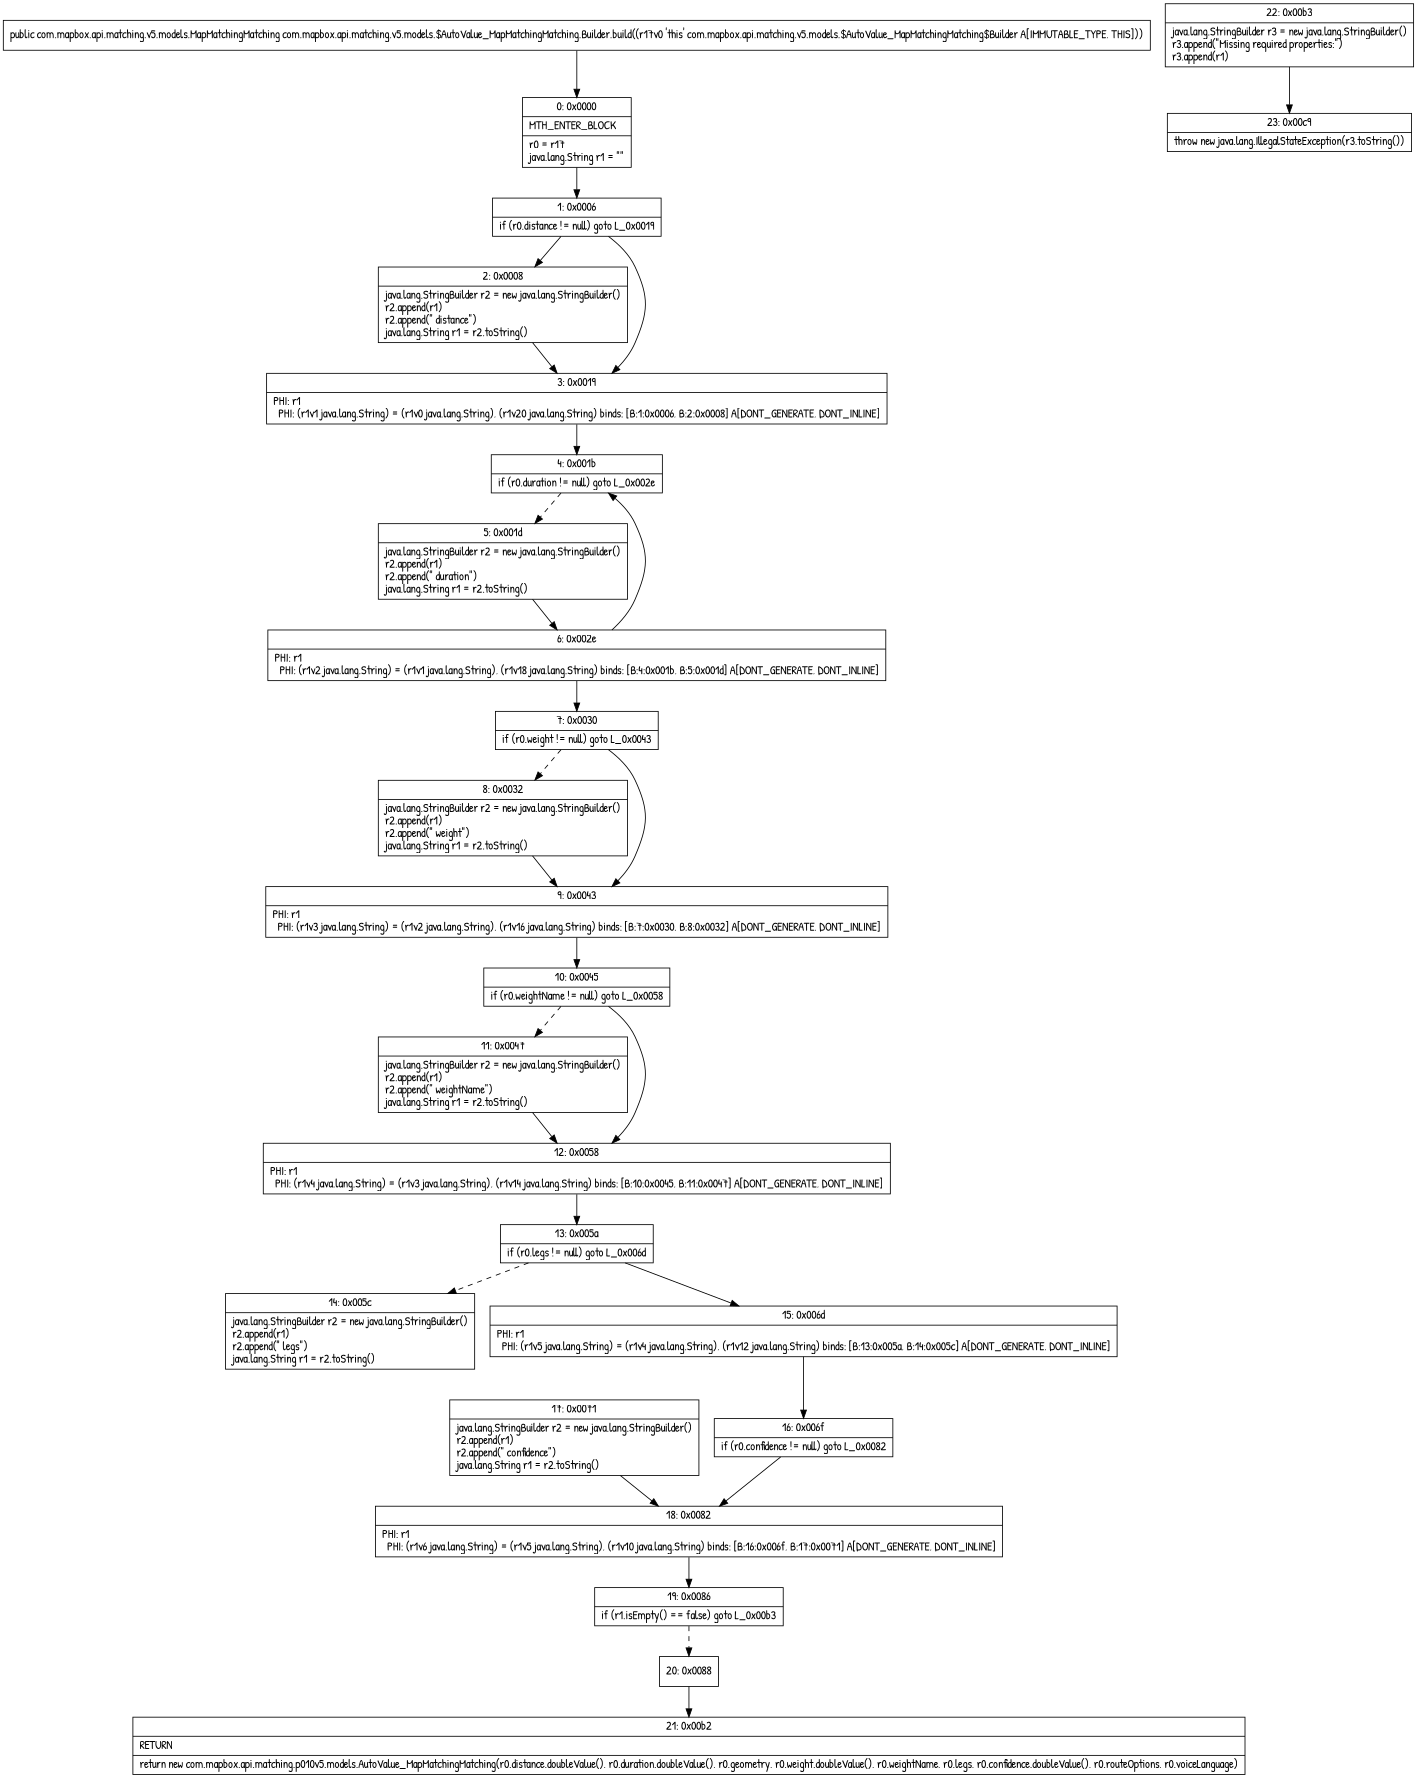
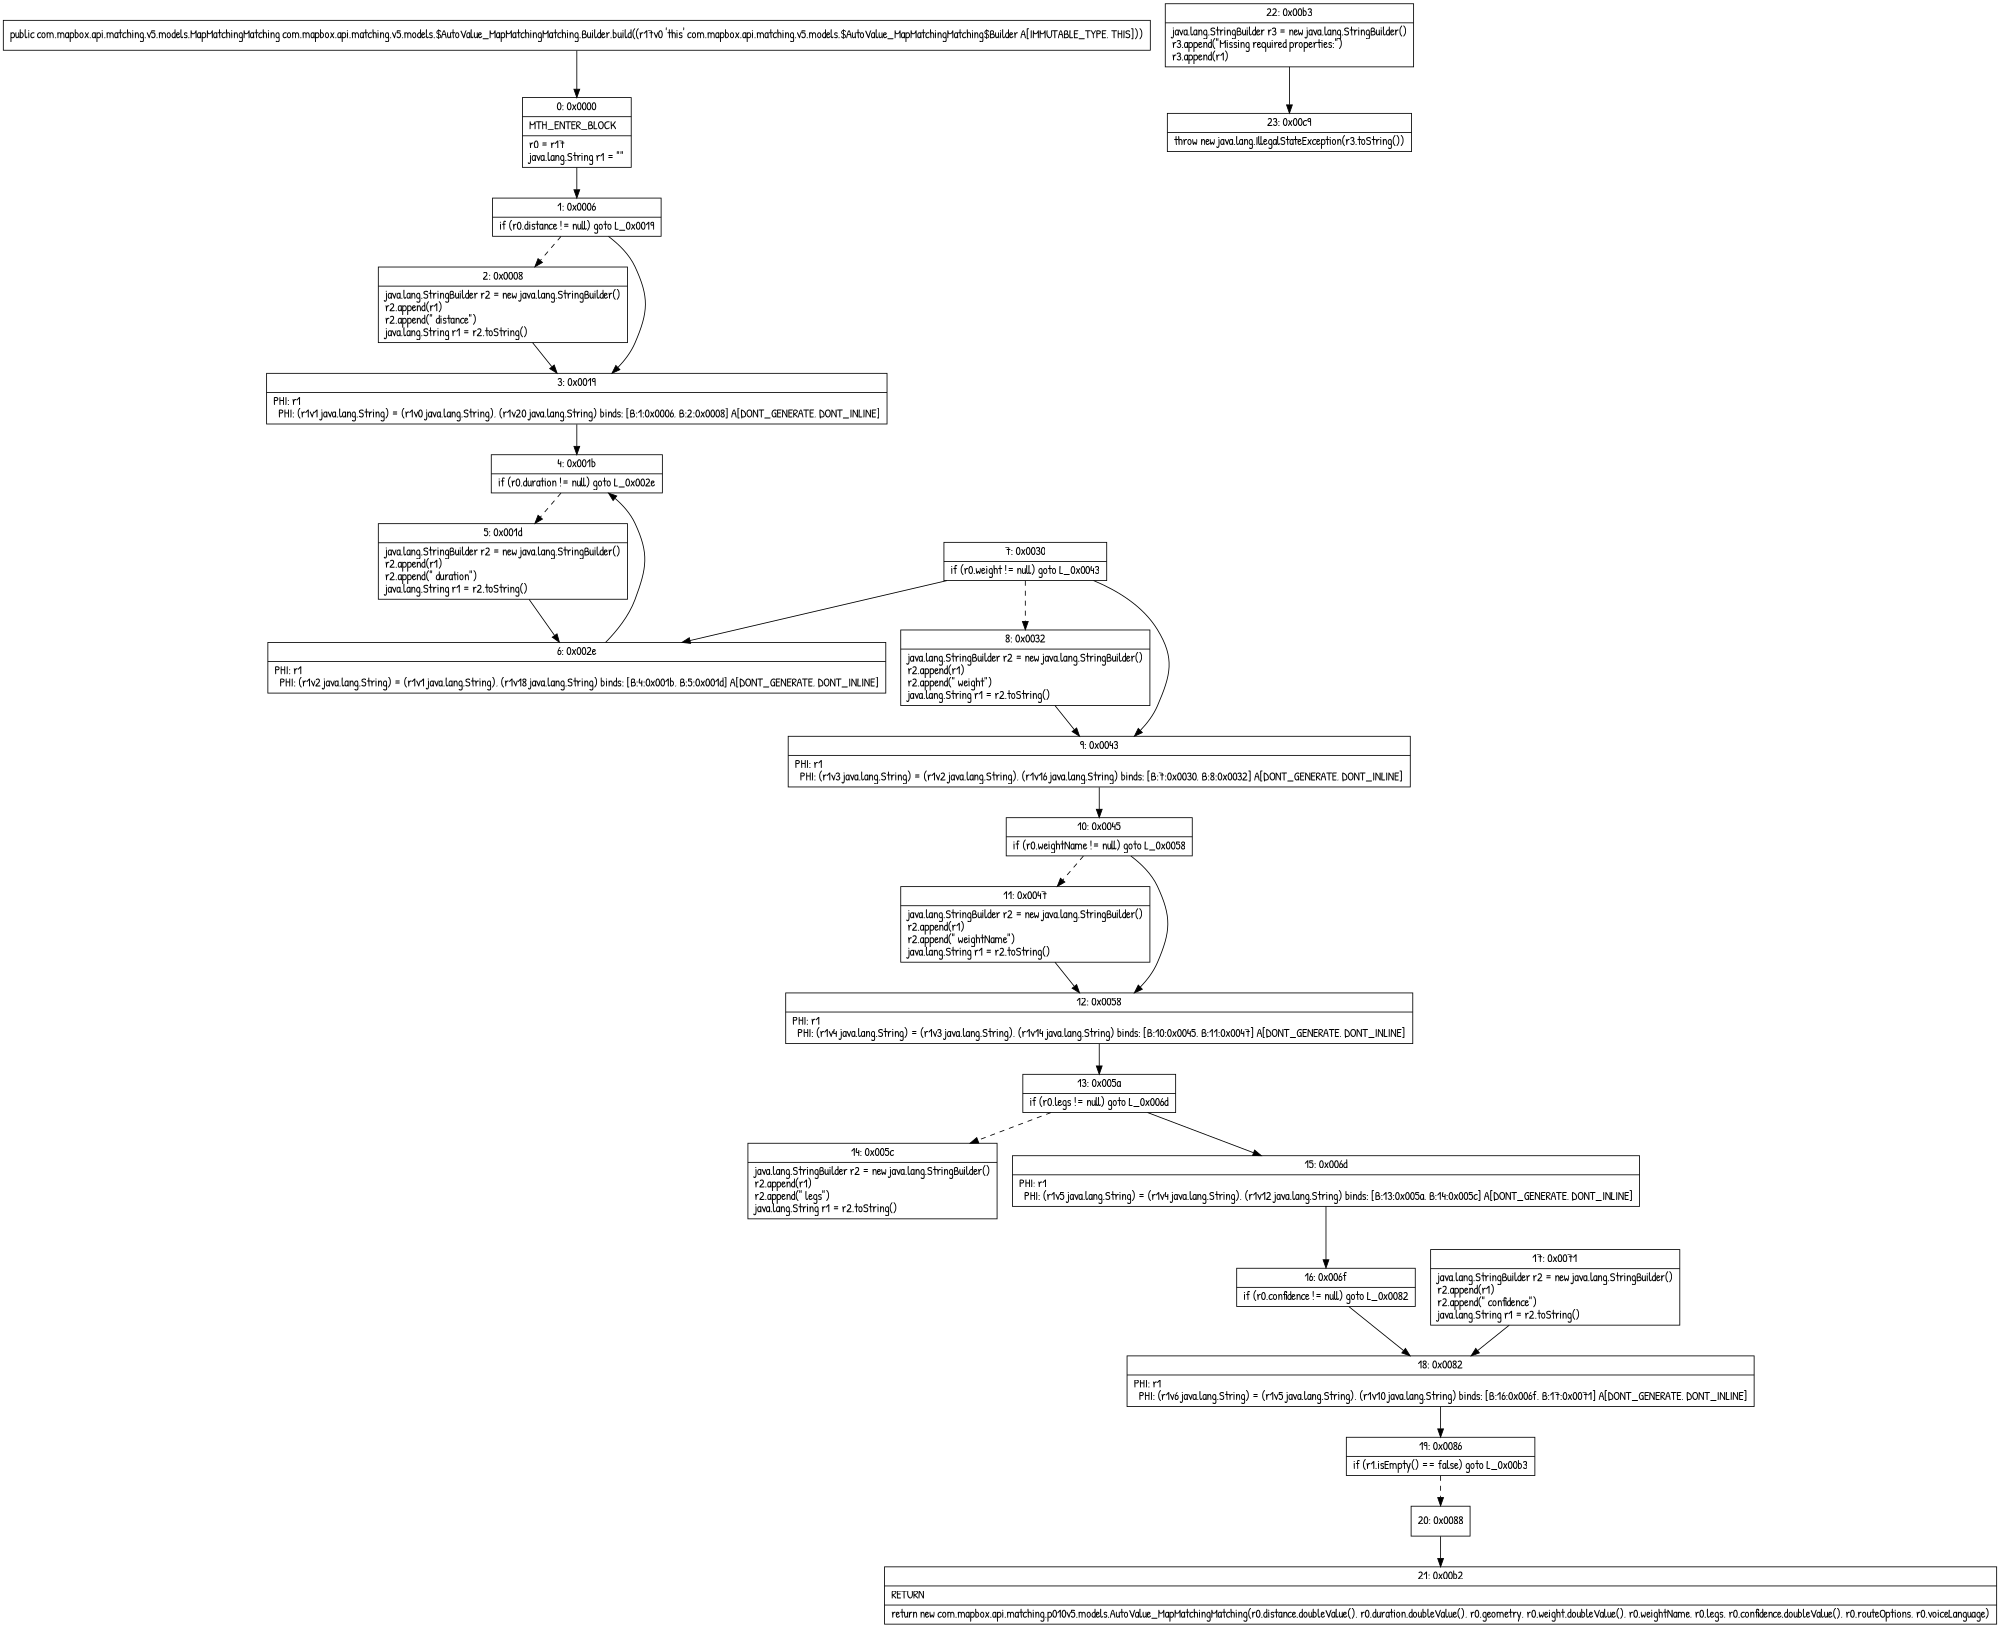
edge "1: 0x0006" -> "2: 0x0008": style solid -> dashed
edge "6: 0x002e" -> "7: 0x0030": reversed
